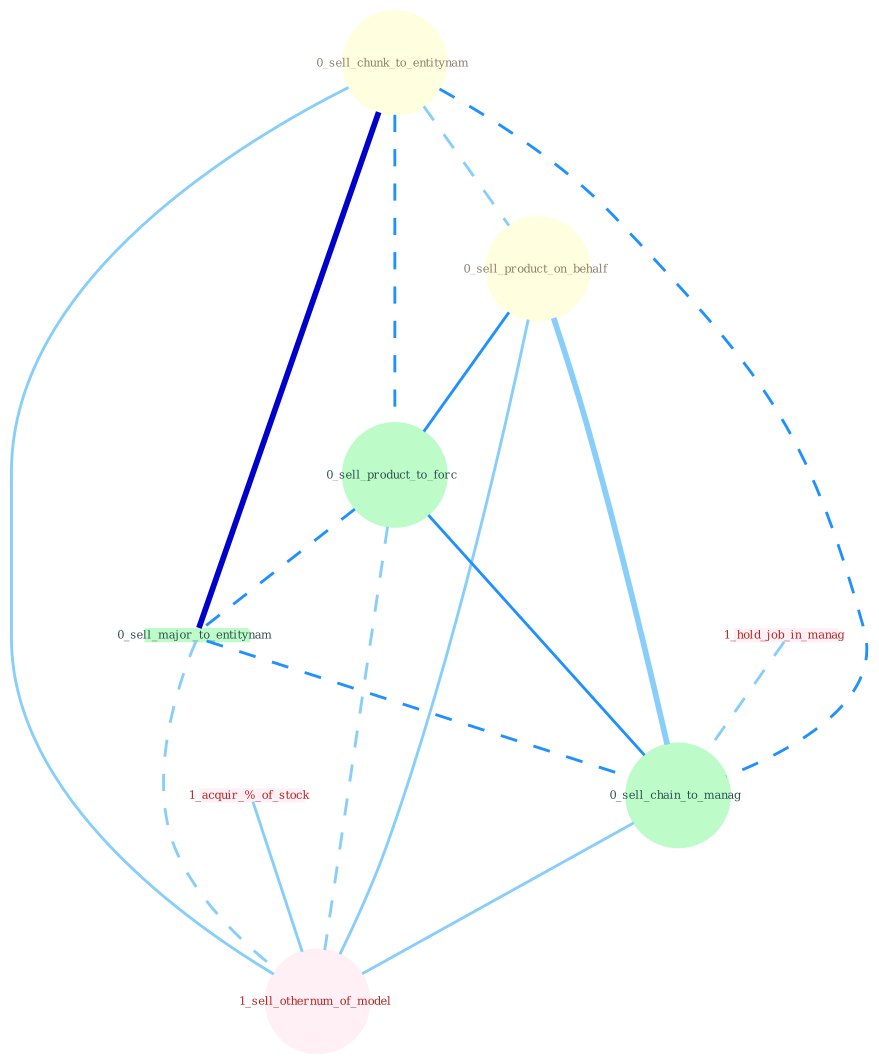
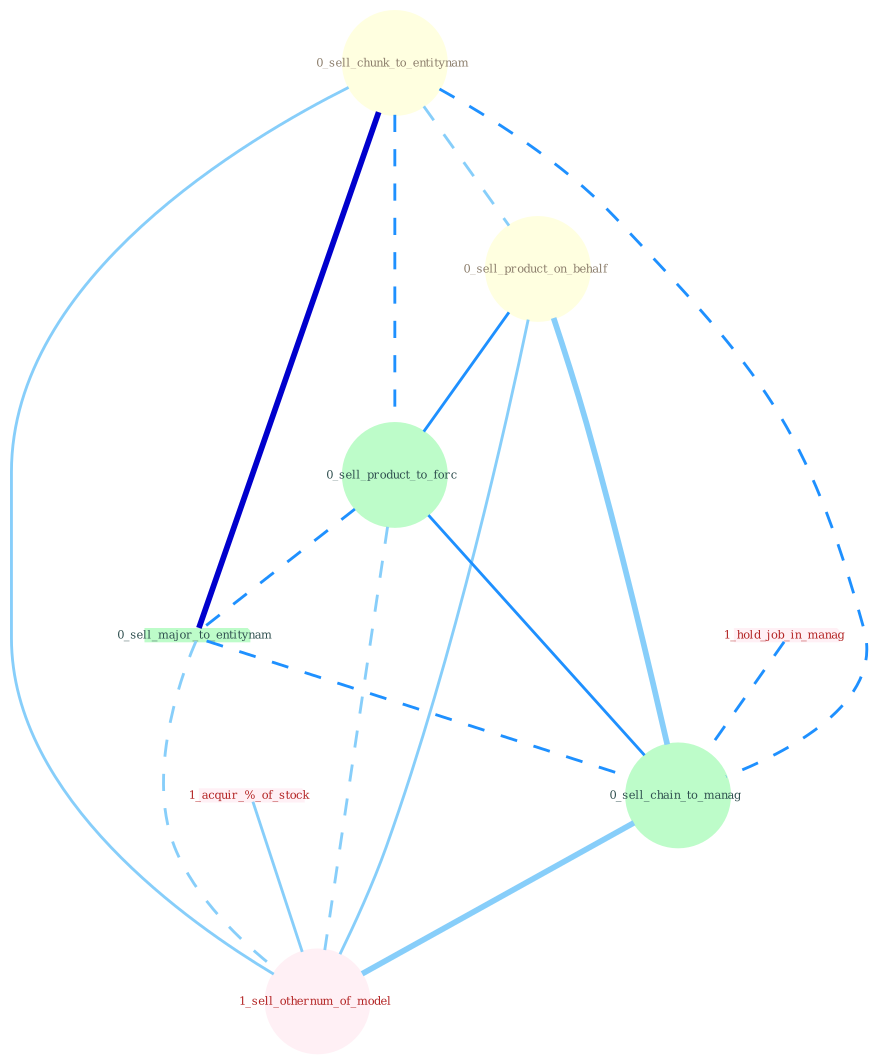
edge "1_hold_job_in_manag" -- "0_sell_chain_to_manag": color #87cefa -> #1e90ff
edge "0_sell_chain_to_manag" -- "1_sell_othernum_of_model": style solid -> bold
